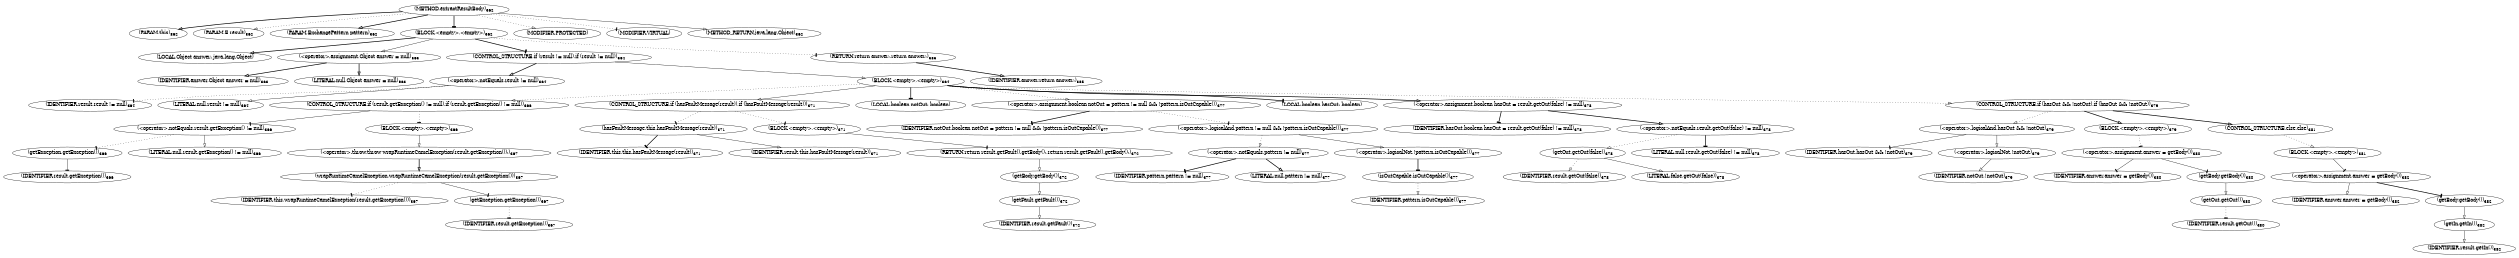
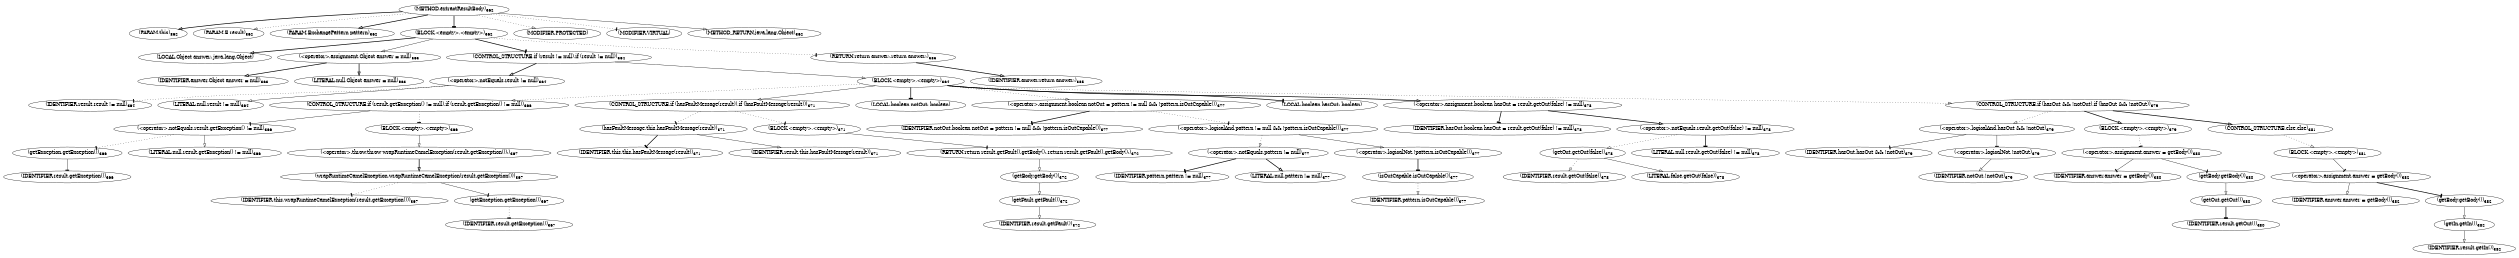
edge "(<operator>.logicalAnd,hasOut && !notOut)" -> "(<operator>.logicalNot,!notOut)": arrowhead onormal -> tee
edge "(getOut,getOut())" -> "(IDENTIFIER,result,getOut())": style dotted -> bold
